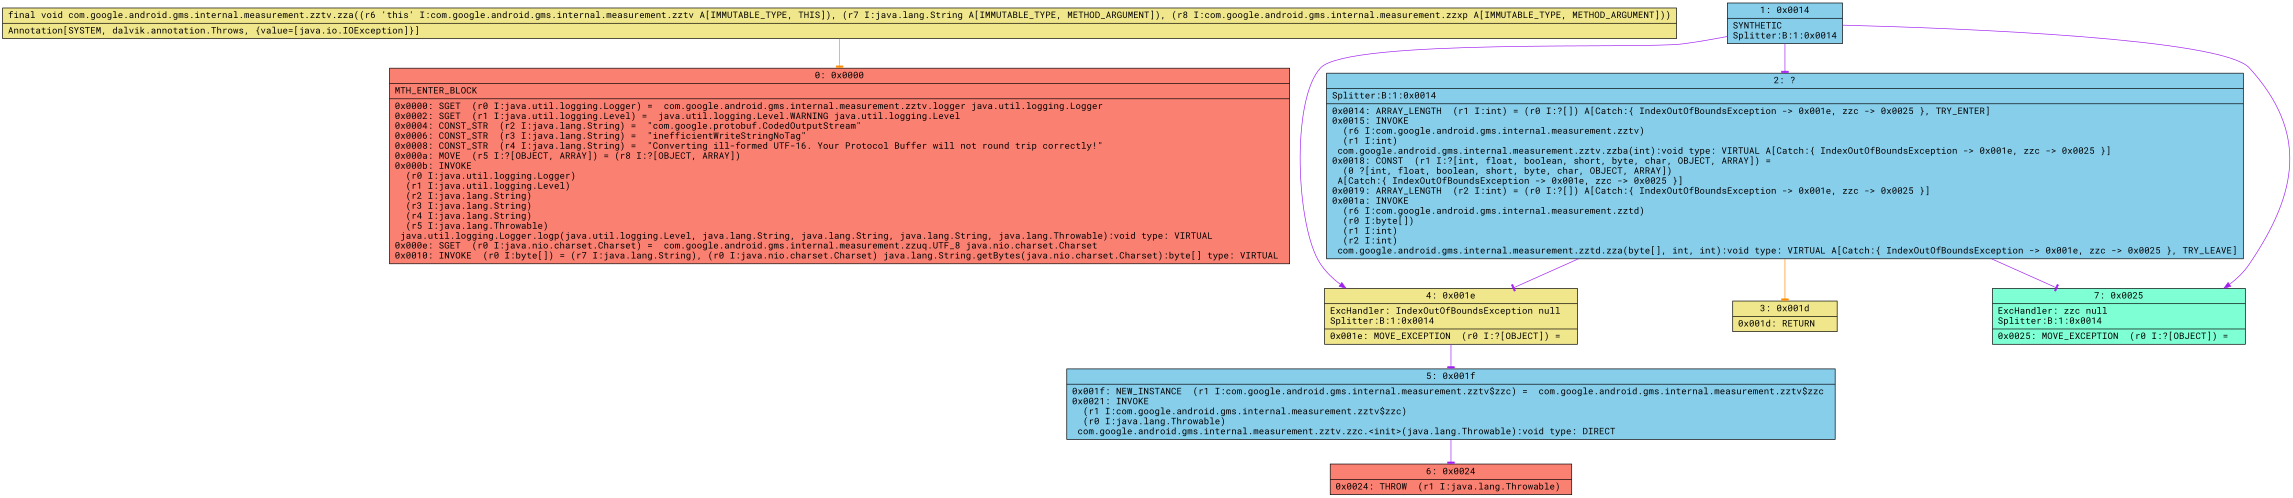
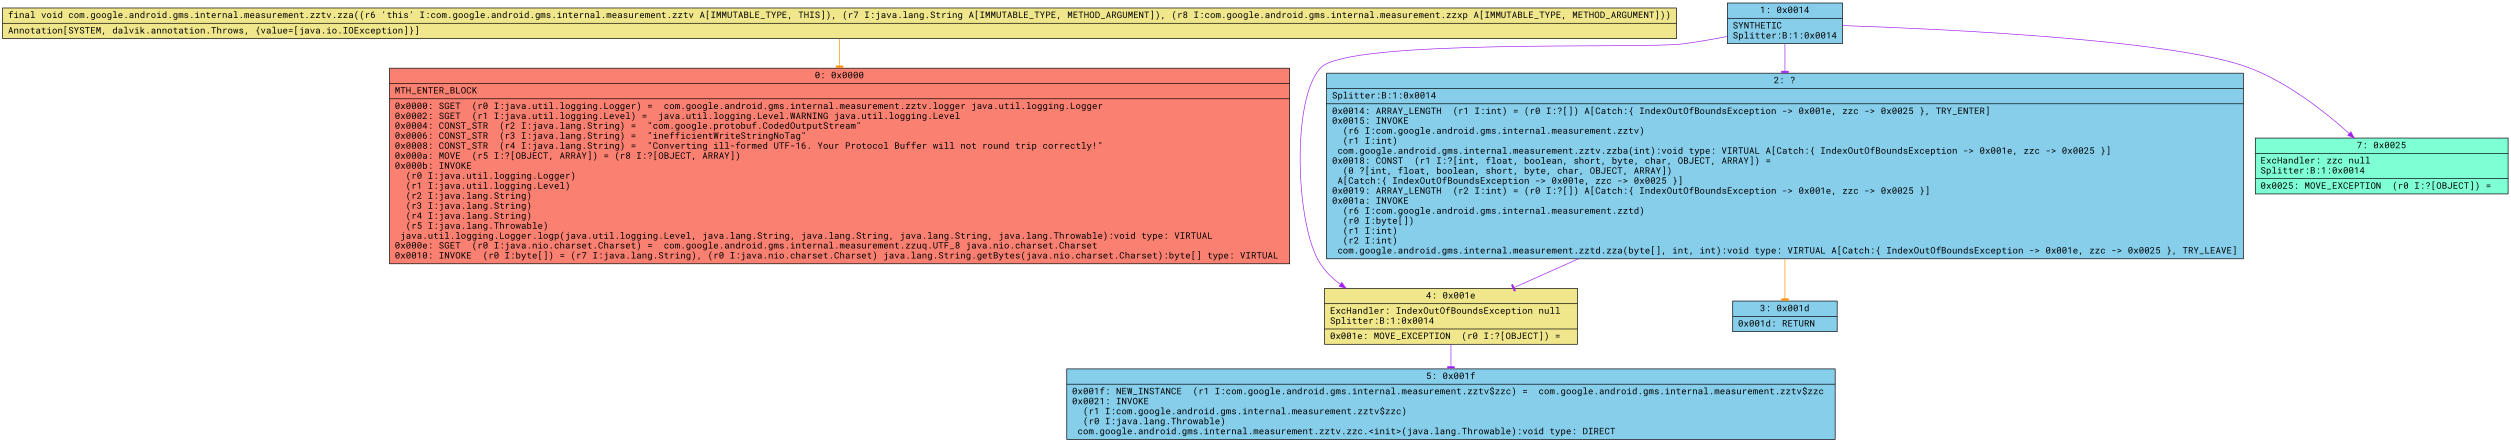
edge "2: ?" -> "7: 0x0025": removed
node "3: 0x001d": fillcolor khaki -> skyblue
node "6: 0x0024": removed
